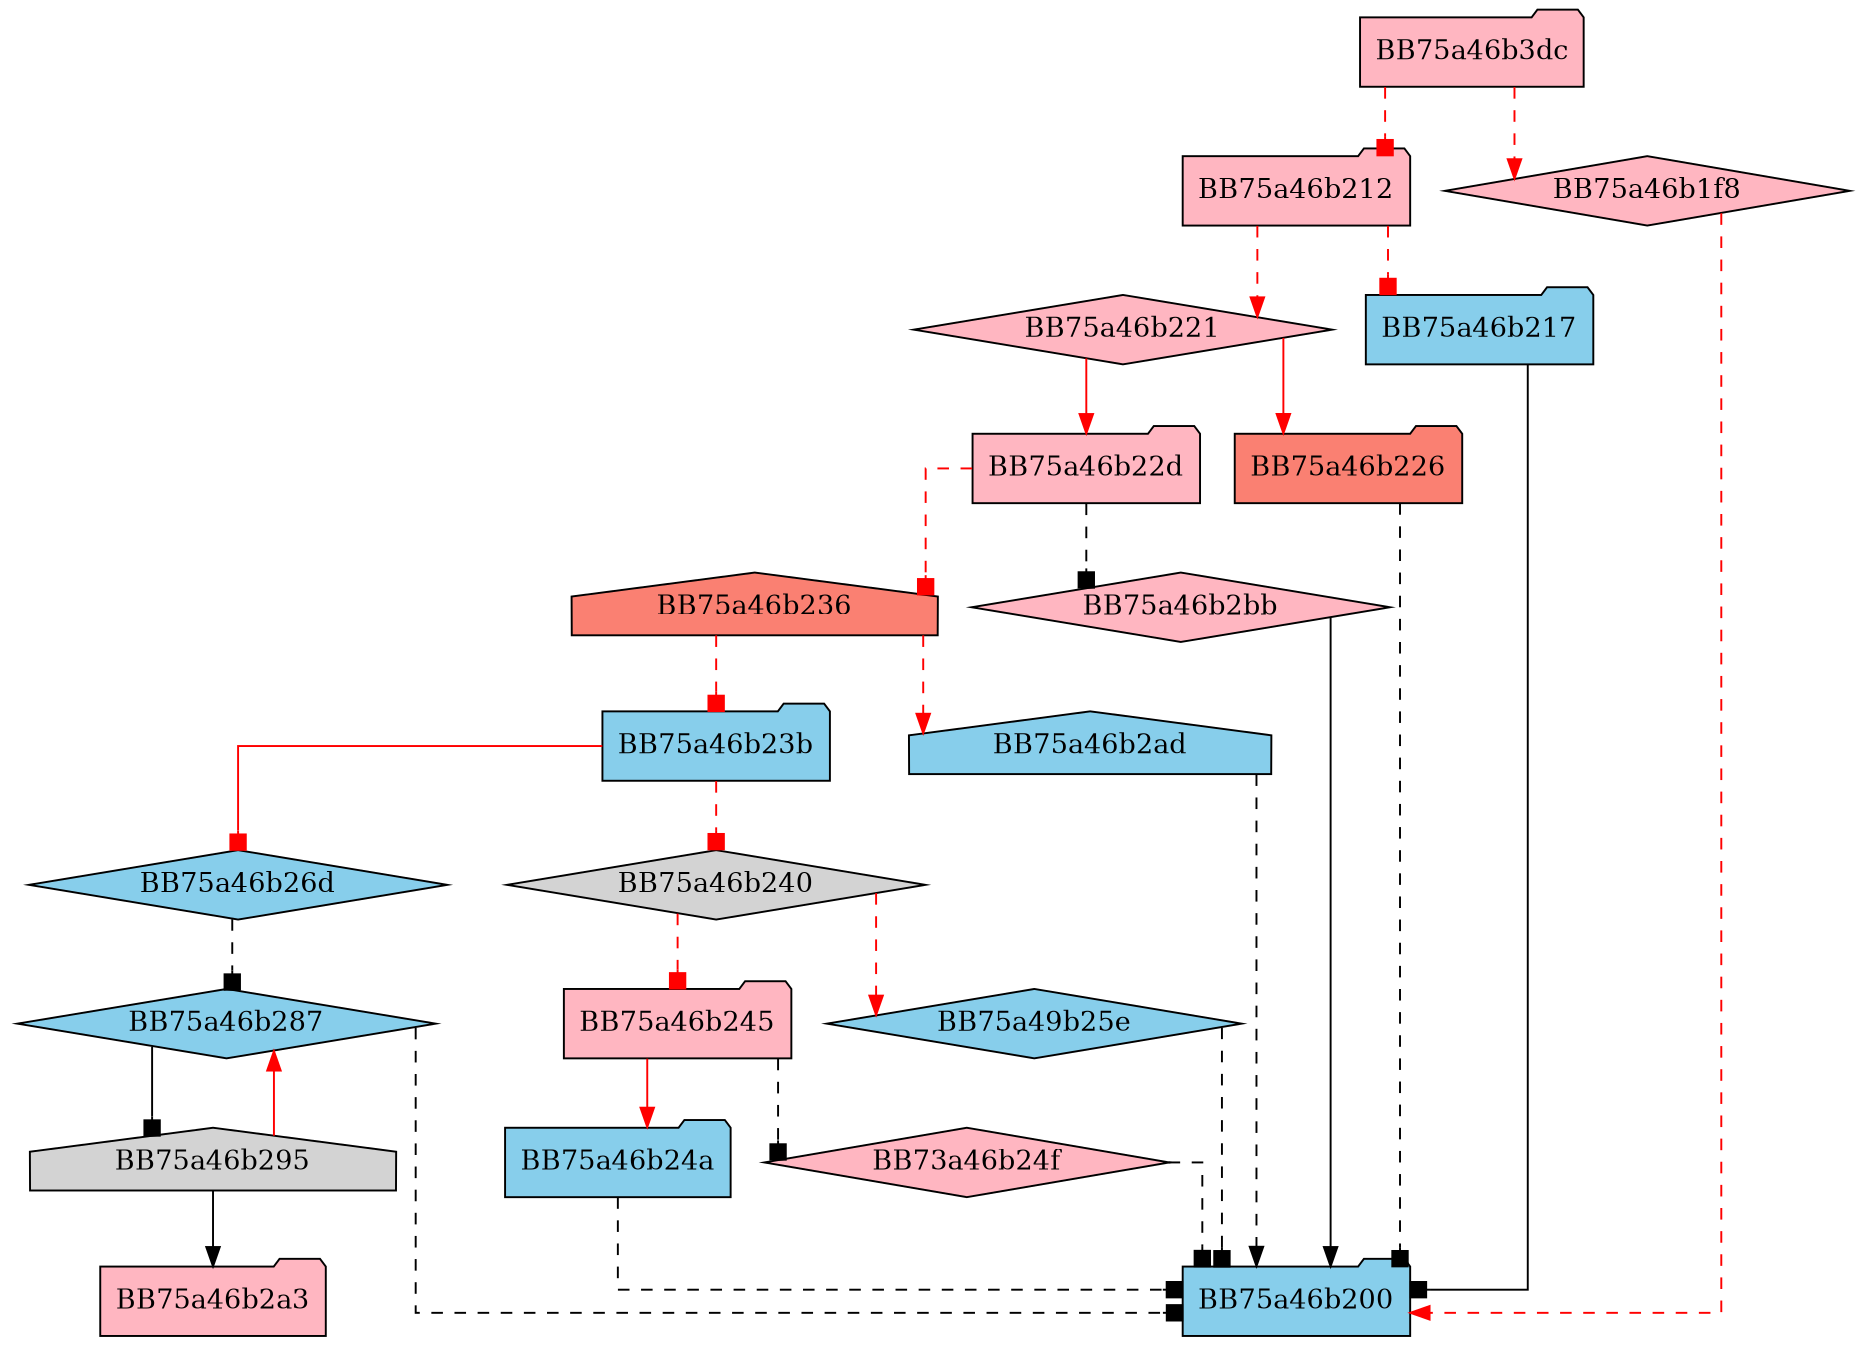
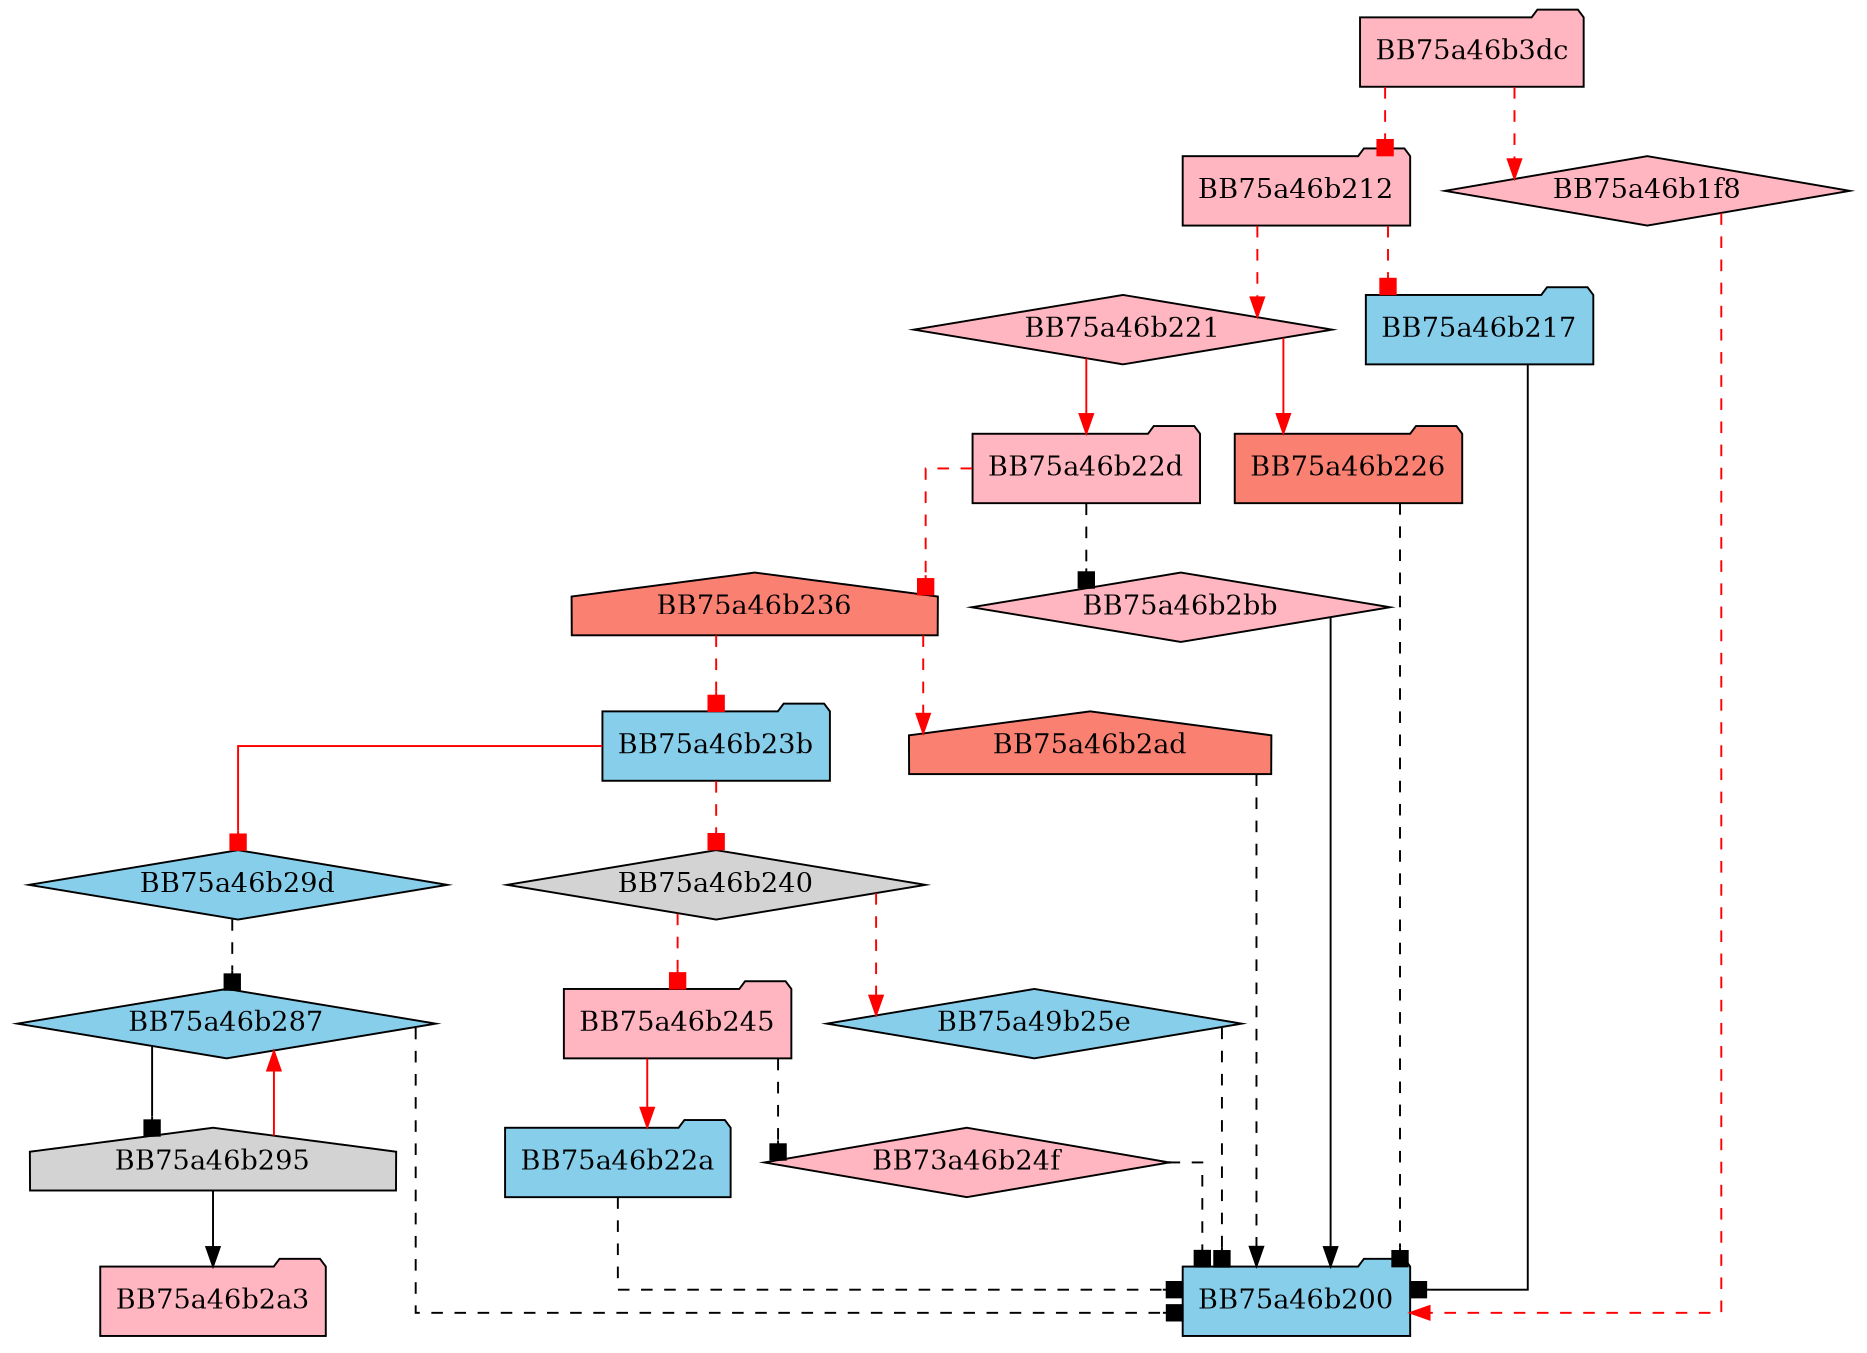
node "BB75a46b2ad": fillcolor skyblue -> salmon
node "BB75a46b26d": label "BB75a46b26d" -> "BB75a46b29d"
node "BB75a46b24a": label "BB75a46b24a" -> "BB75a46b22a"
